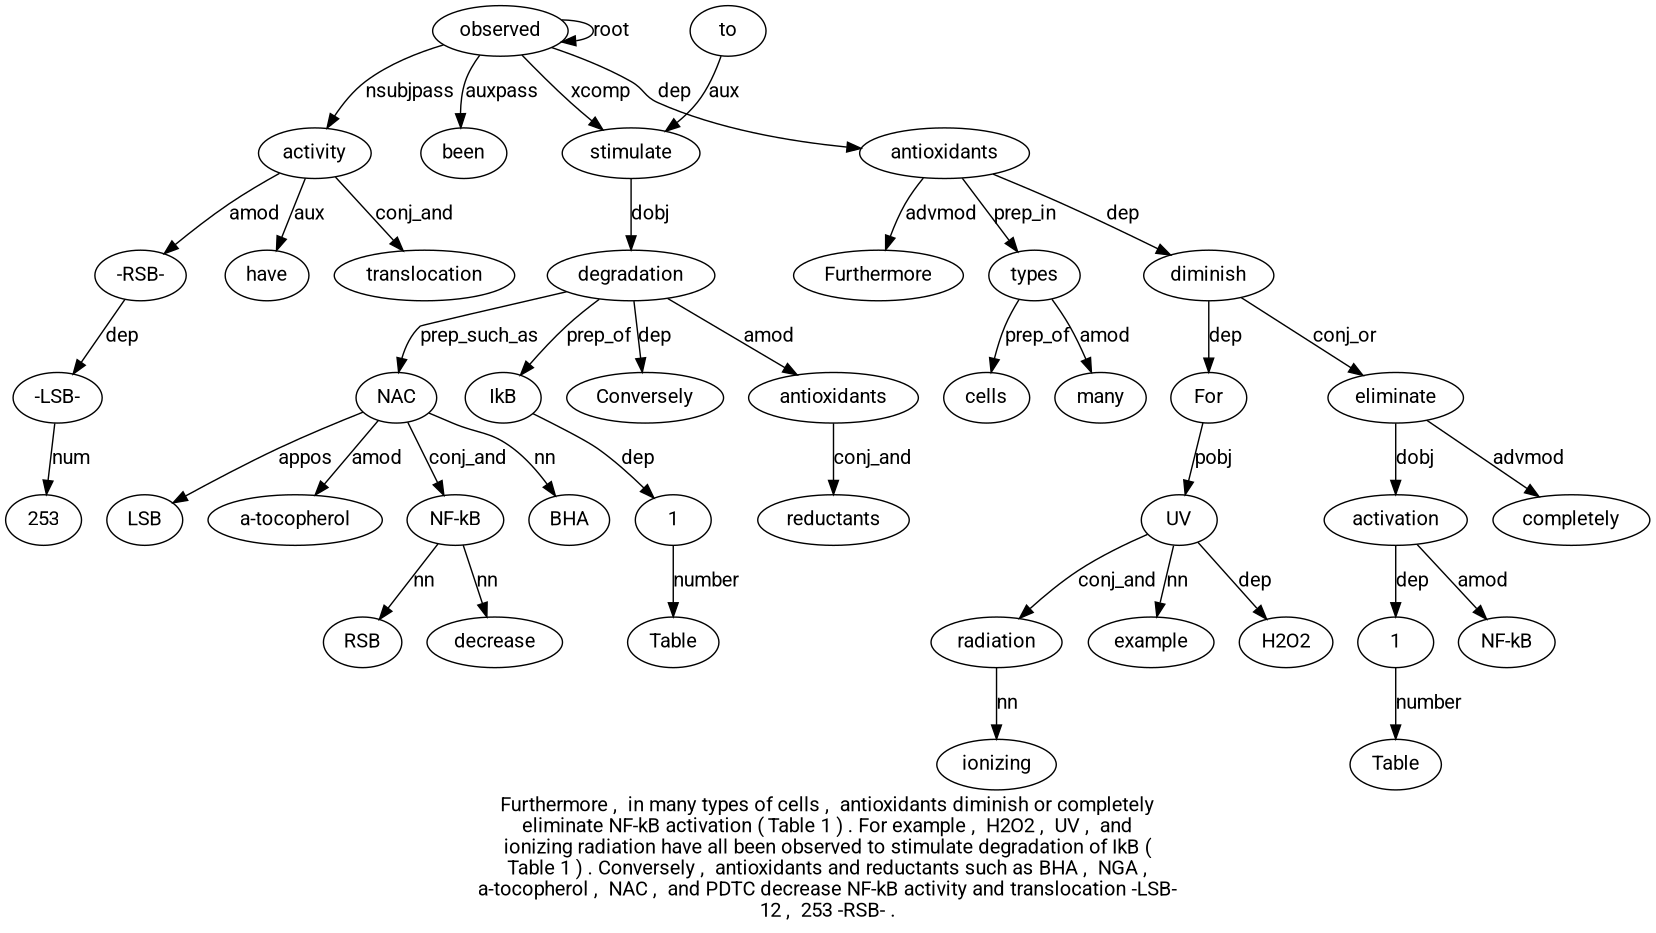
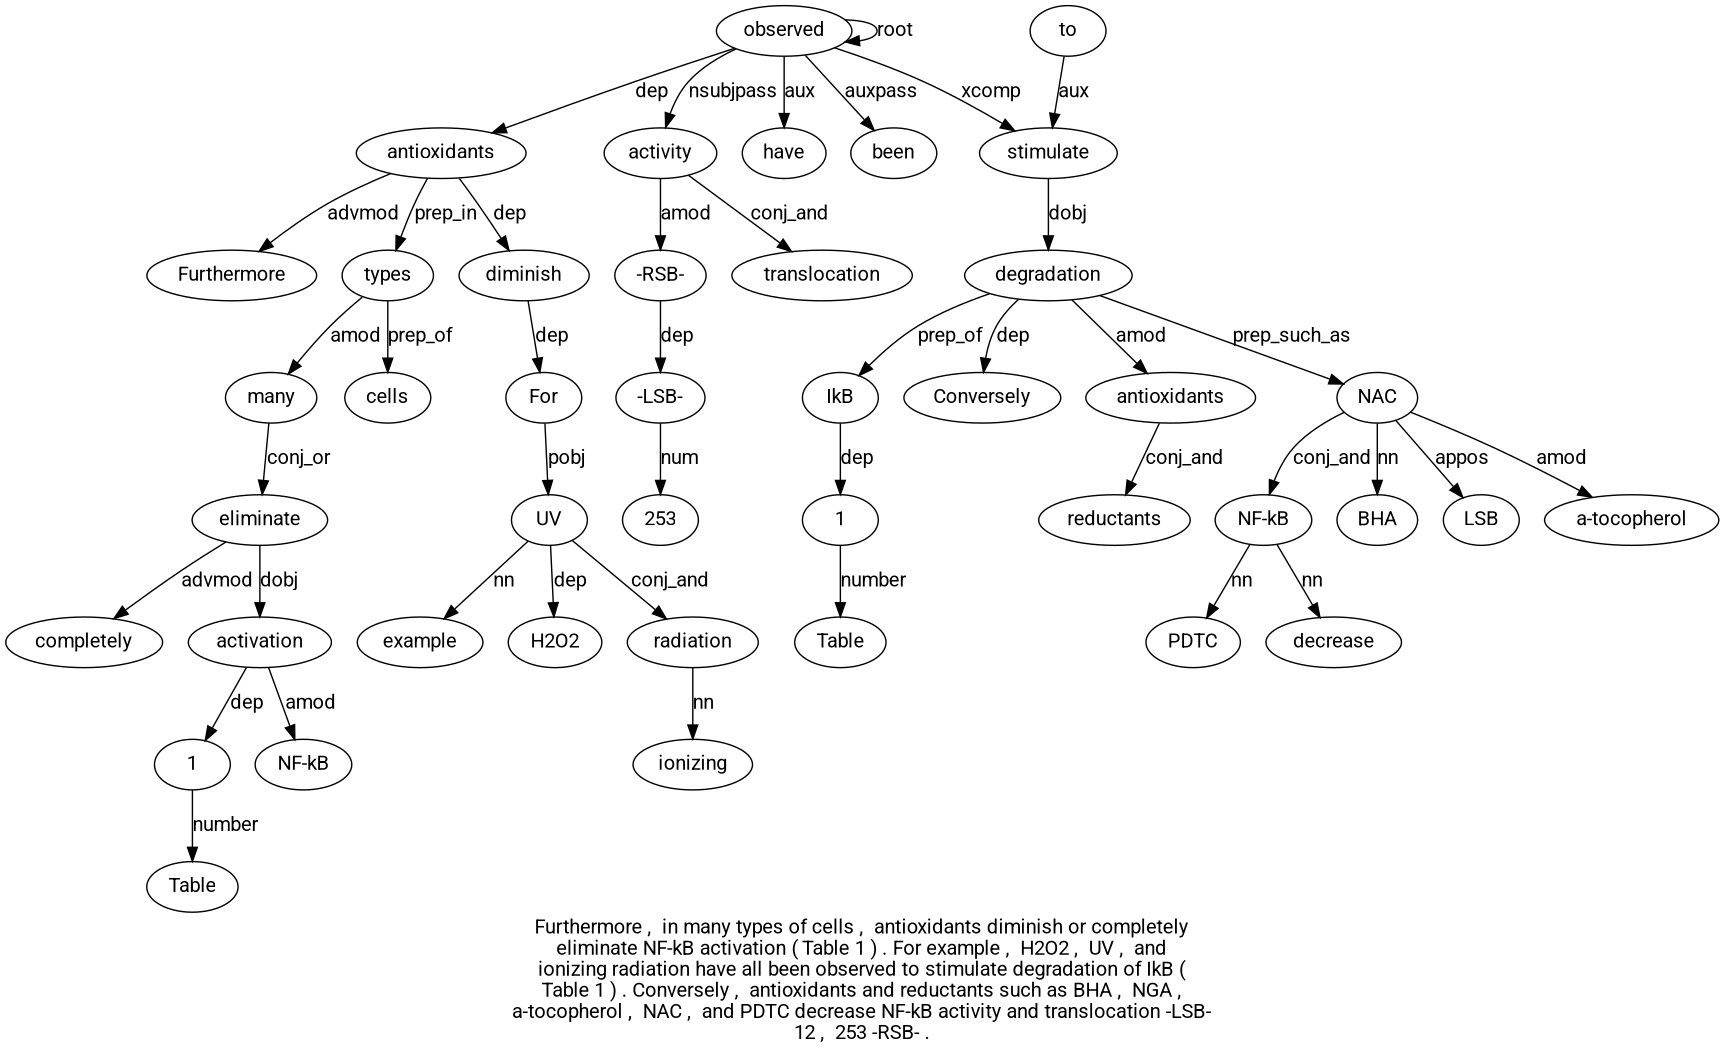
edge "activity" -> "have": now "observed" -> "have"
edge "diminish" -> "eliminate": now "many" -> "eliminate"
node "RSB": label "RSB" -> "PDTC"
